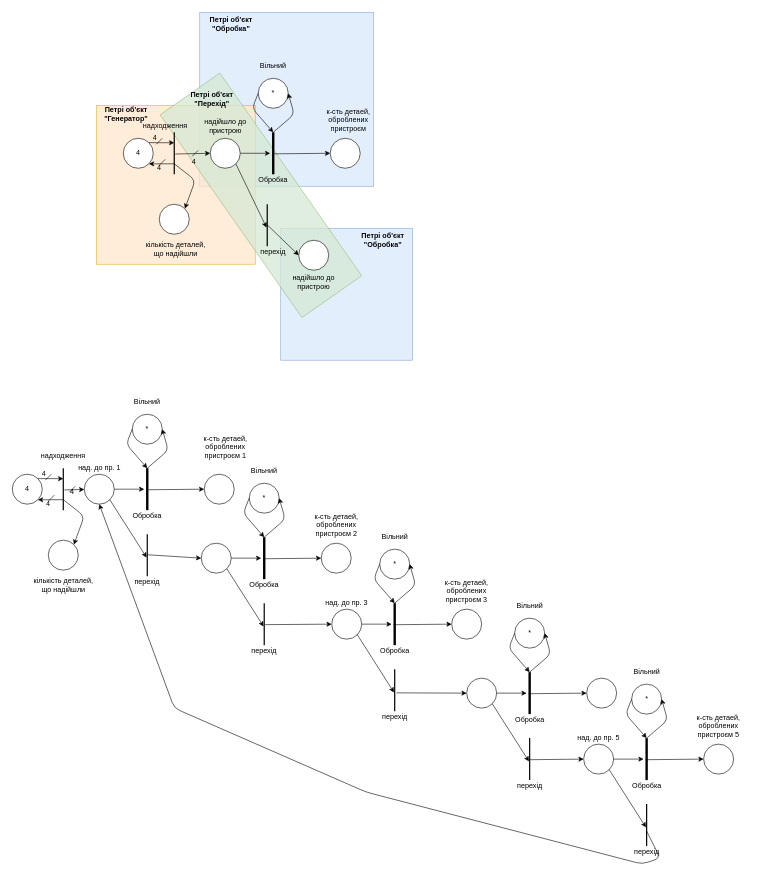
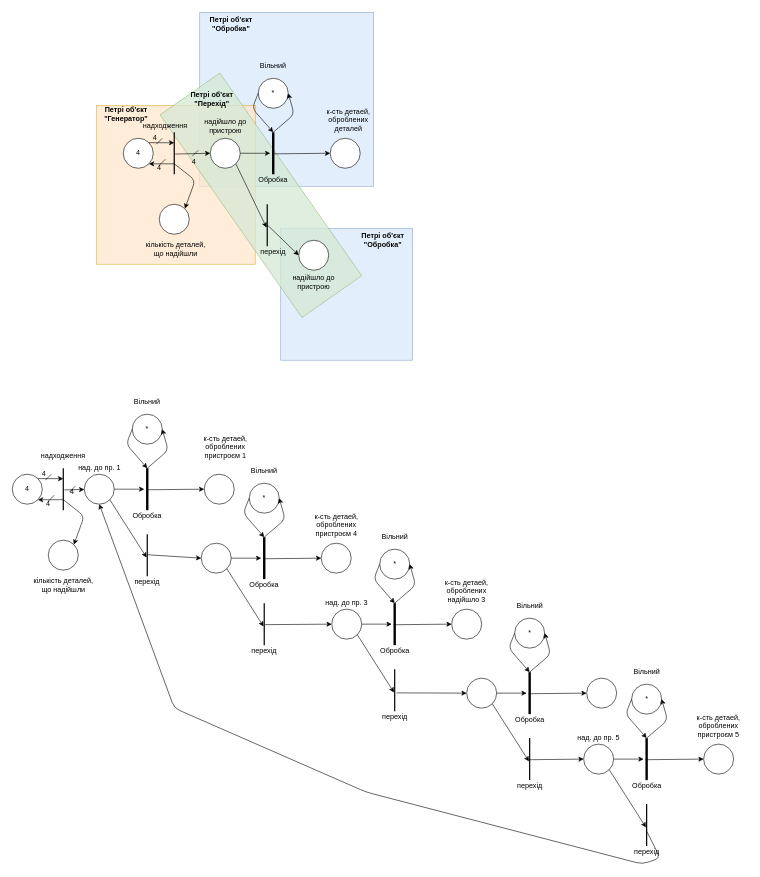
node "к-сть детаей, оброблених пристроєм": label "к-сть детаей, оброблених пристроєм" -> "к-сть детаей, оброблених деталей"
node "к-сть детаей, оброблених пристроєм 2": label "к-сть детаей, оброблених пристроєм 2" -> "к-сть детаей, оброблених пристроєм 4"
node "к-сть детаей, оброблених пристроєм 3": label "к-сть детаей, оброблених пристроєм 3" -> "к-сть детаей, оброблених надійшло 3"
